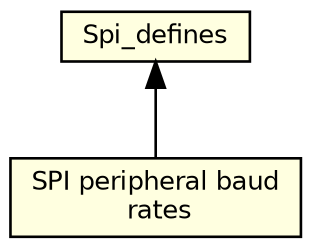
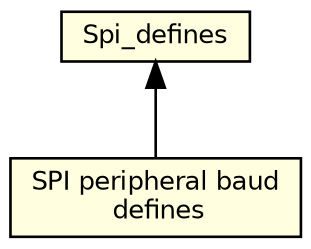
node "SPI peripheral baud rates": label "SPI peripheral baud rates" -> "SPI peripheral baud defines"
